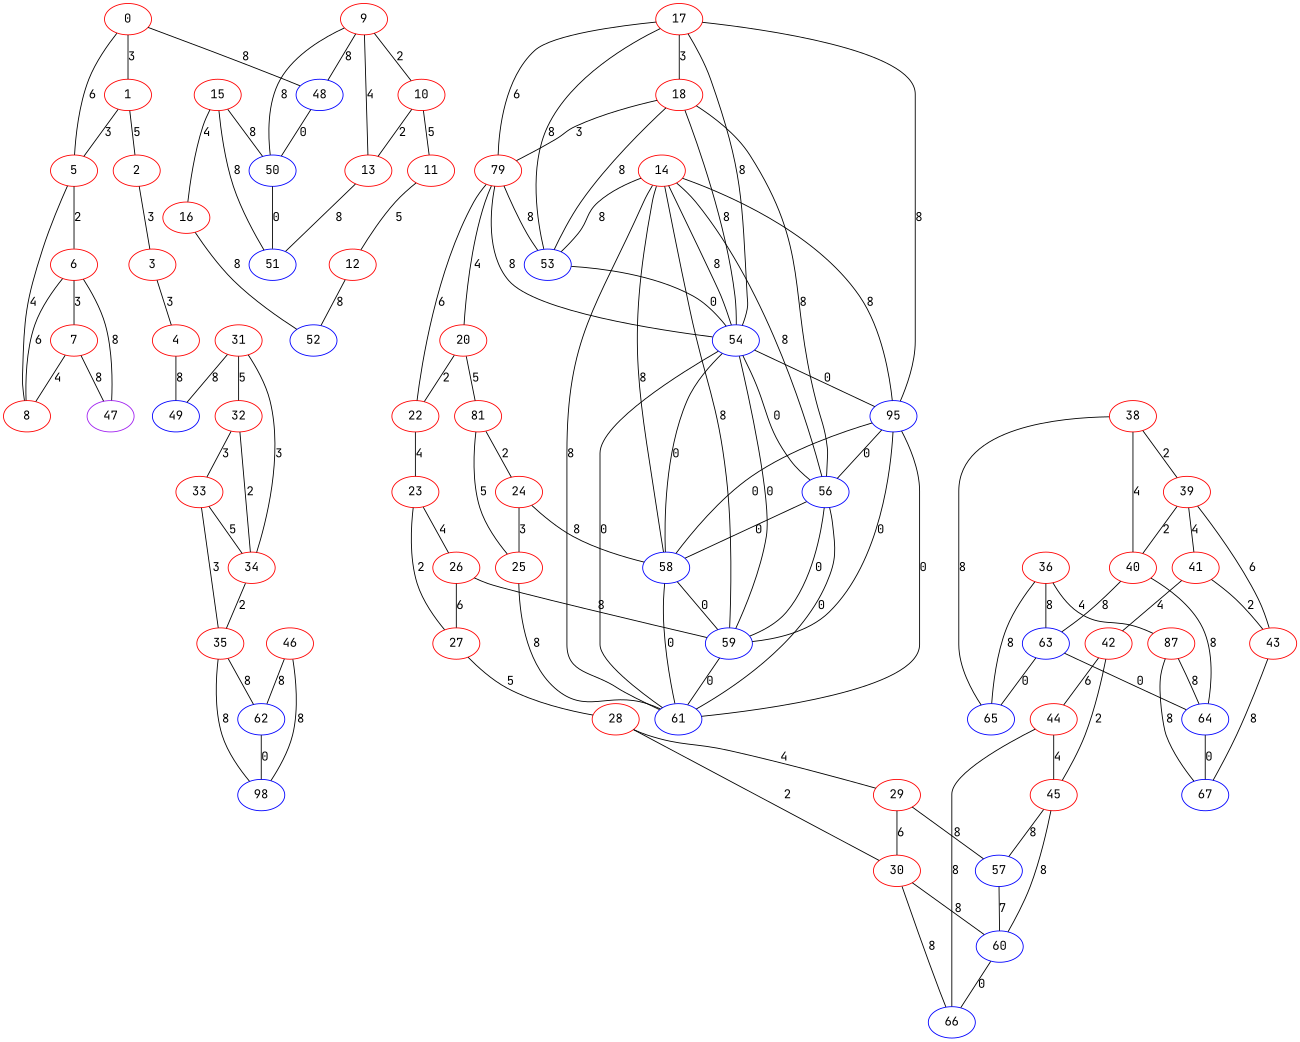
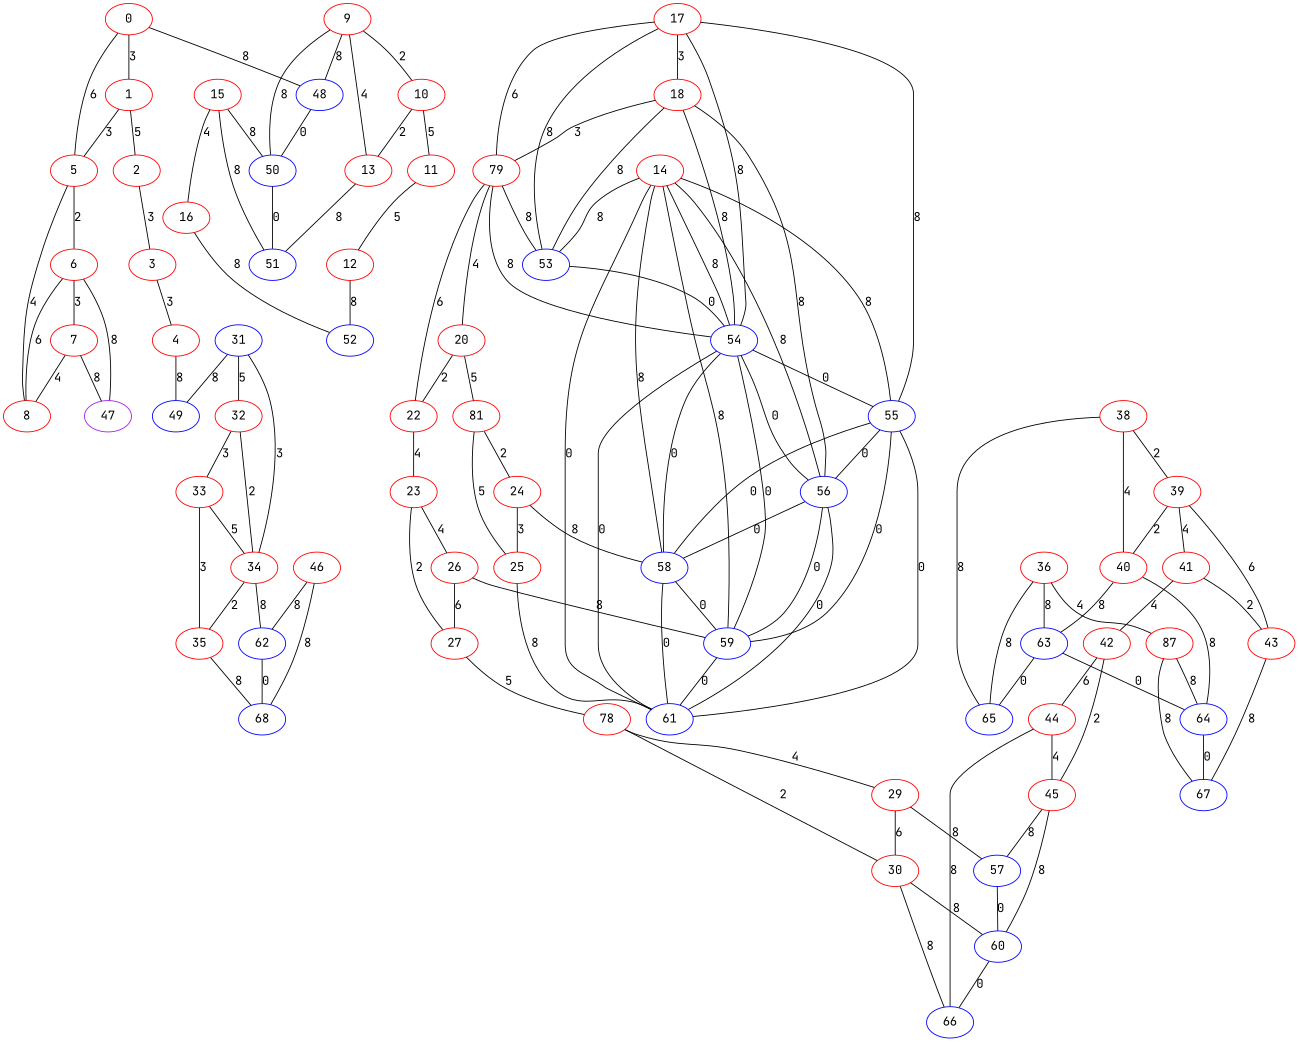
node "31": color red -> blue
node "95": label "95" -> "55"
edge "14" -- "61": label "8" -> "0"
edge "35" -- "62": now "34" -- "62"
node "28": label "28" -> "78"
node "98": label "98" -> "68"
edge "57" -- "60": label "7" -> "0"
